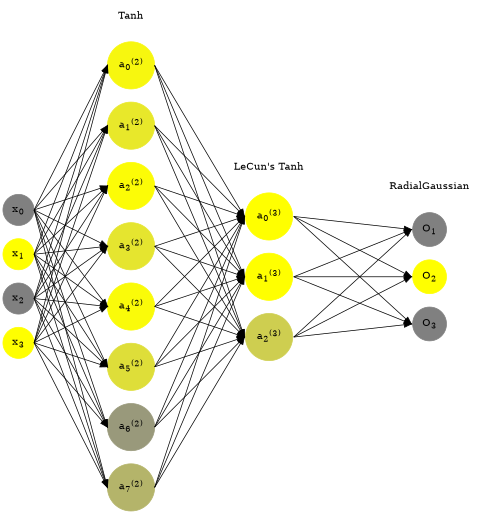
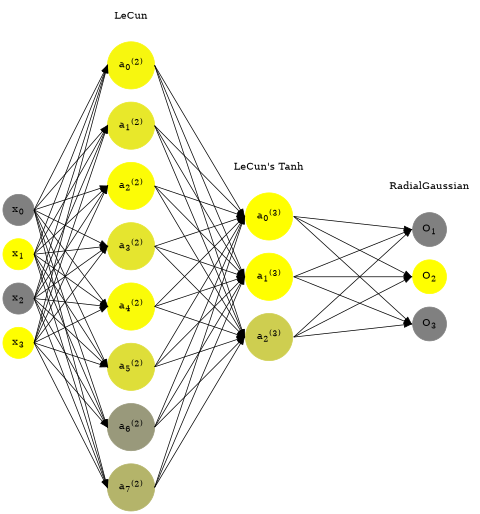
node "Tanh": label "Tanh" -> "LeCun"
